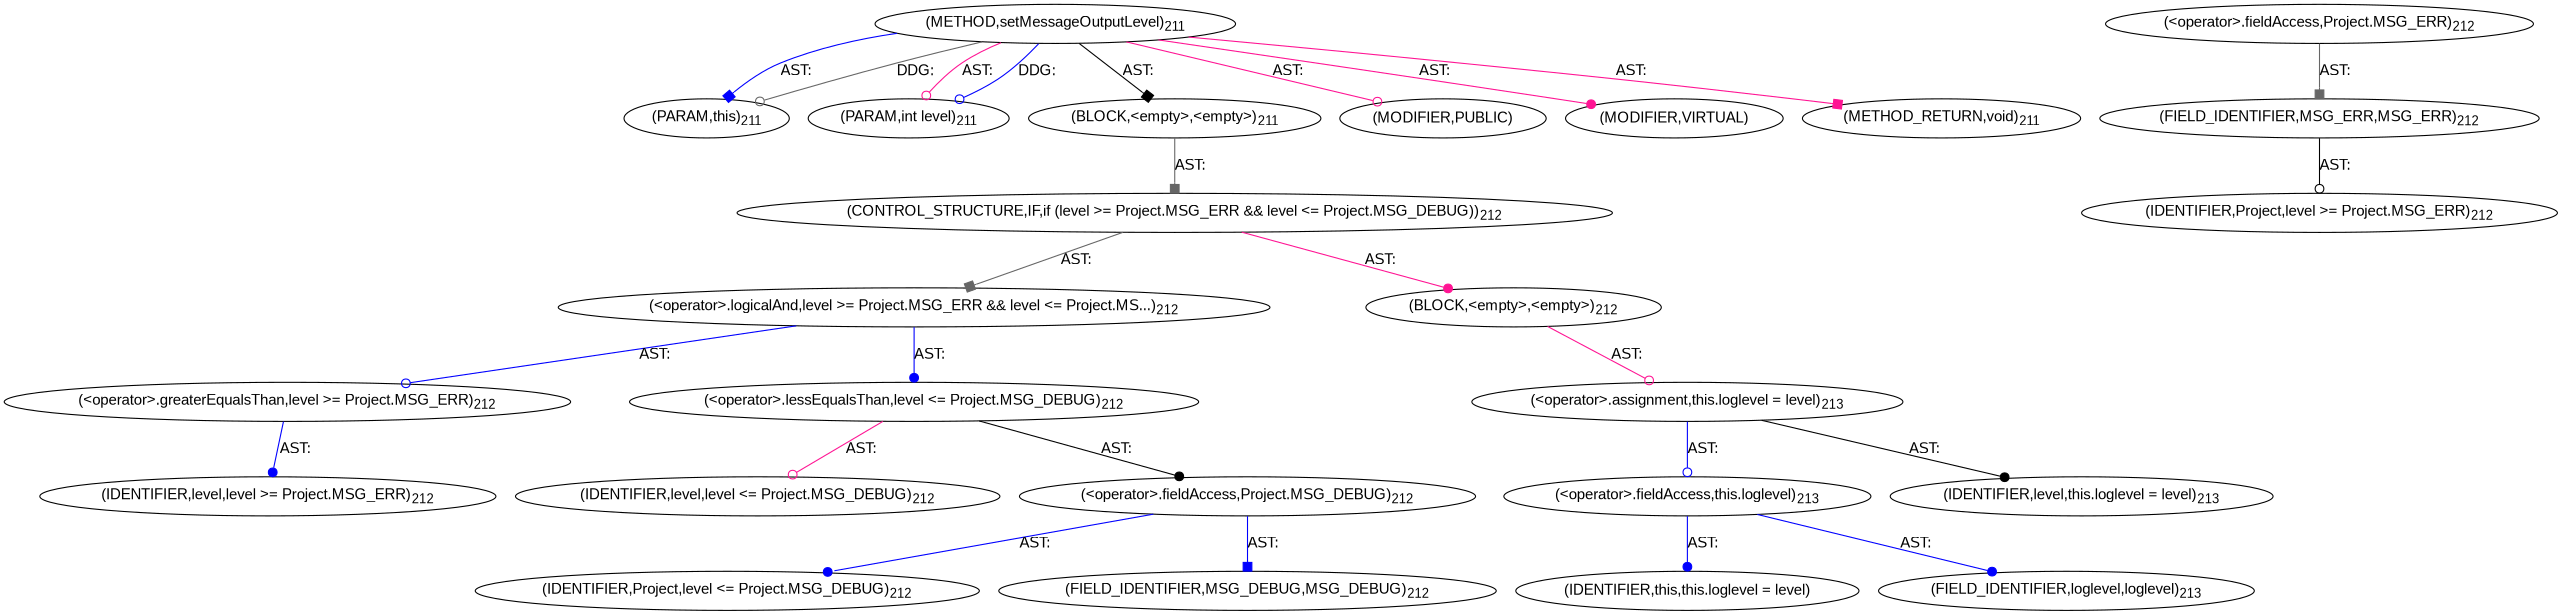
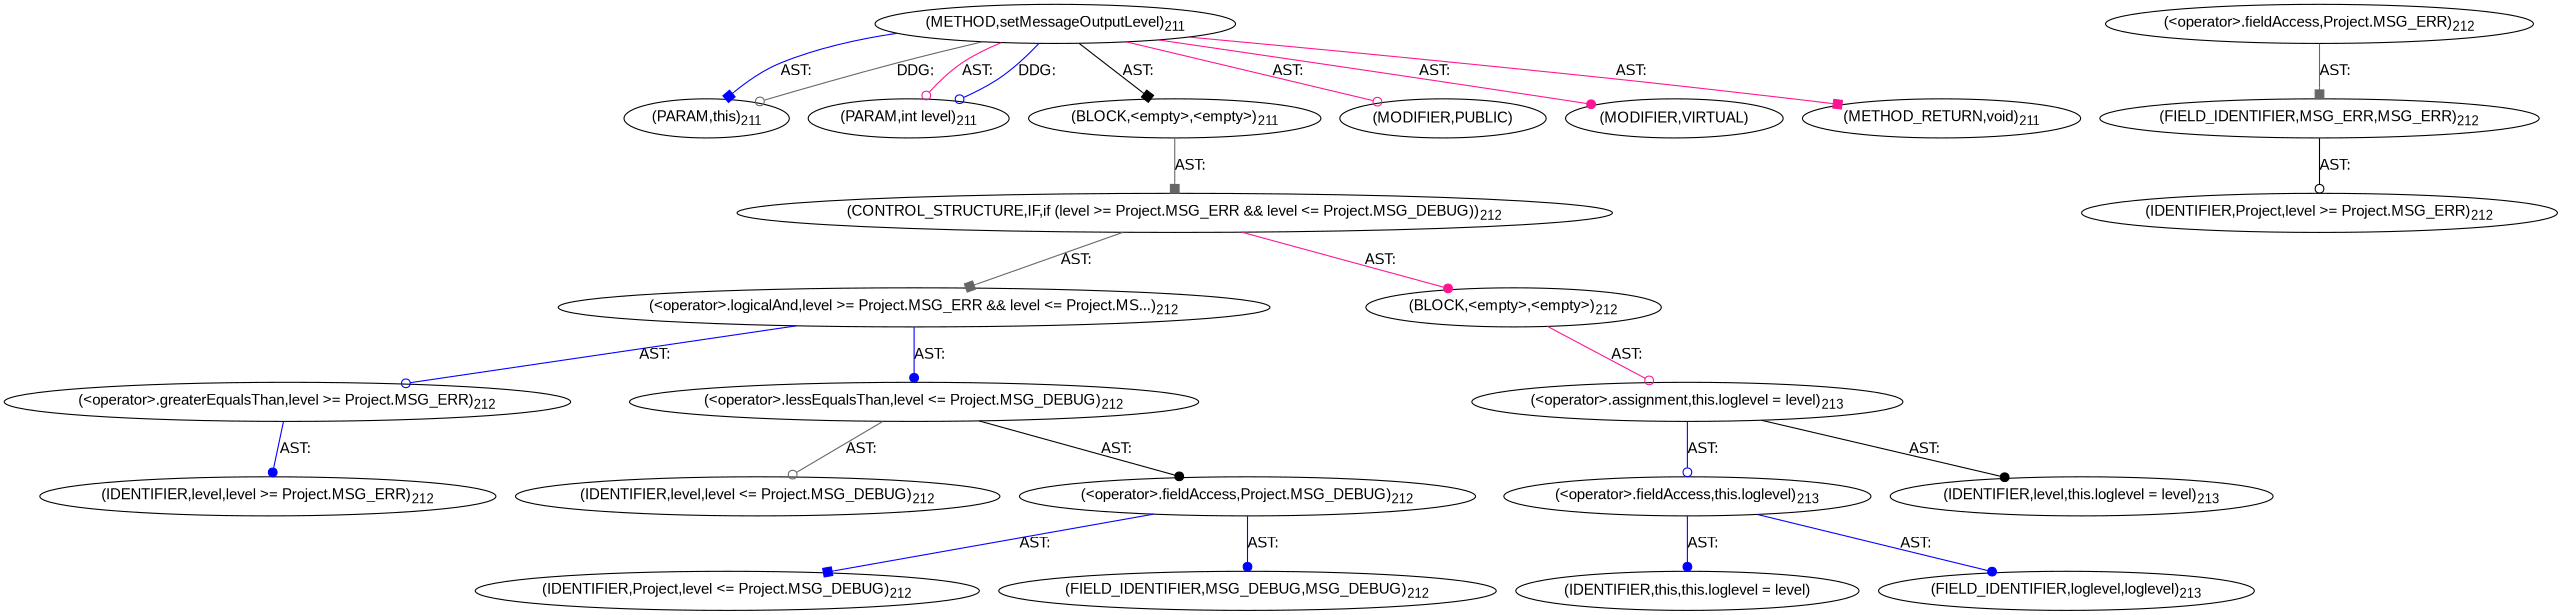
edge "(<operator>.lessEqualsThan,level <= Project.MSG_DEBUG)" -> "(IDENTIFIER,level,level <= Project.MSG_DEBUG)": color deeppink -> gray40
edge "(<operator>.fieldAccess,Project.MSG_DEBUG)" -> "(FIELD_IDENTIFIER,MSG_DEBUG,MSG_DEBUG)": arrowhead box -> dot
edge "(<operator>.fieldAccess,Project.MSG_DEBUG)" -> "(IDENTIFIER,Project,level <= Project.MSG_DEBUG)": arrowhead dot -> box
